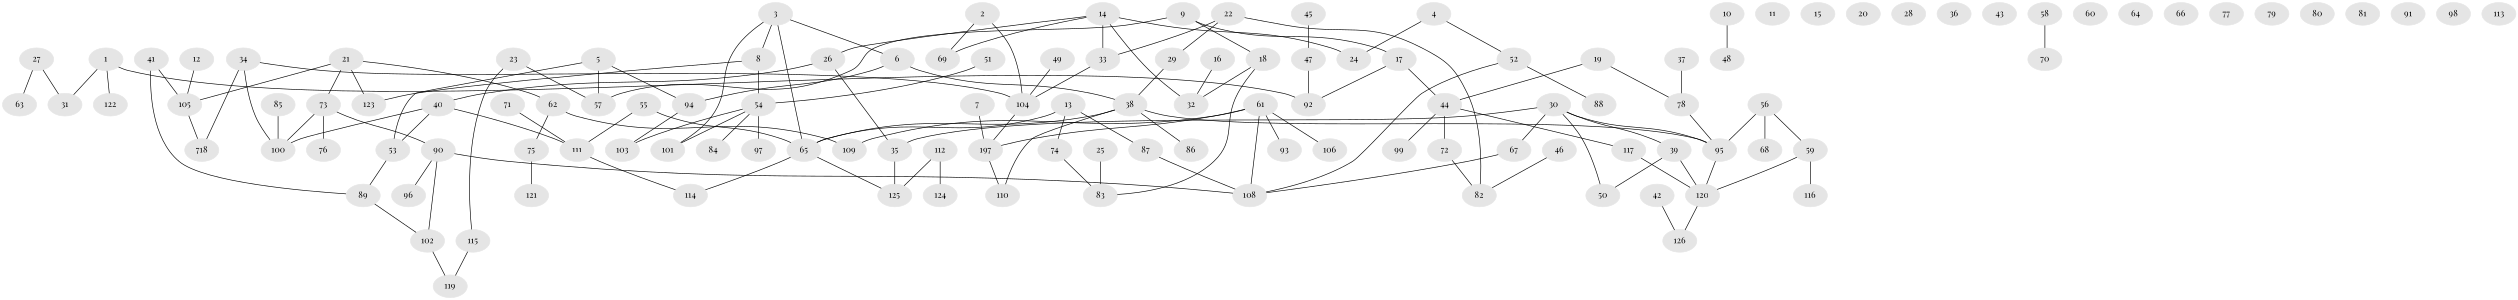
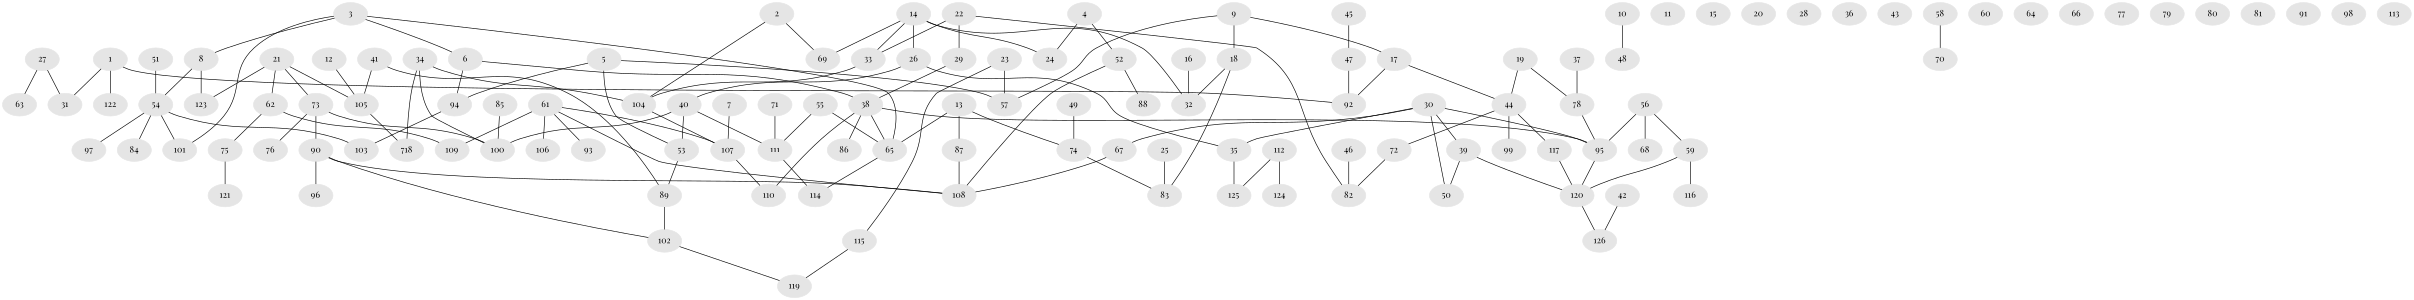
edge "49" -- "104": now "49" -- "74"
node "197": label "197" -> "107"
edge "65" -- "125": removed
